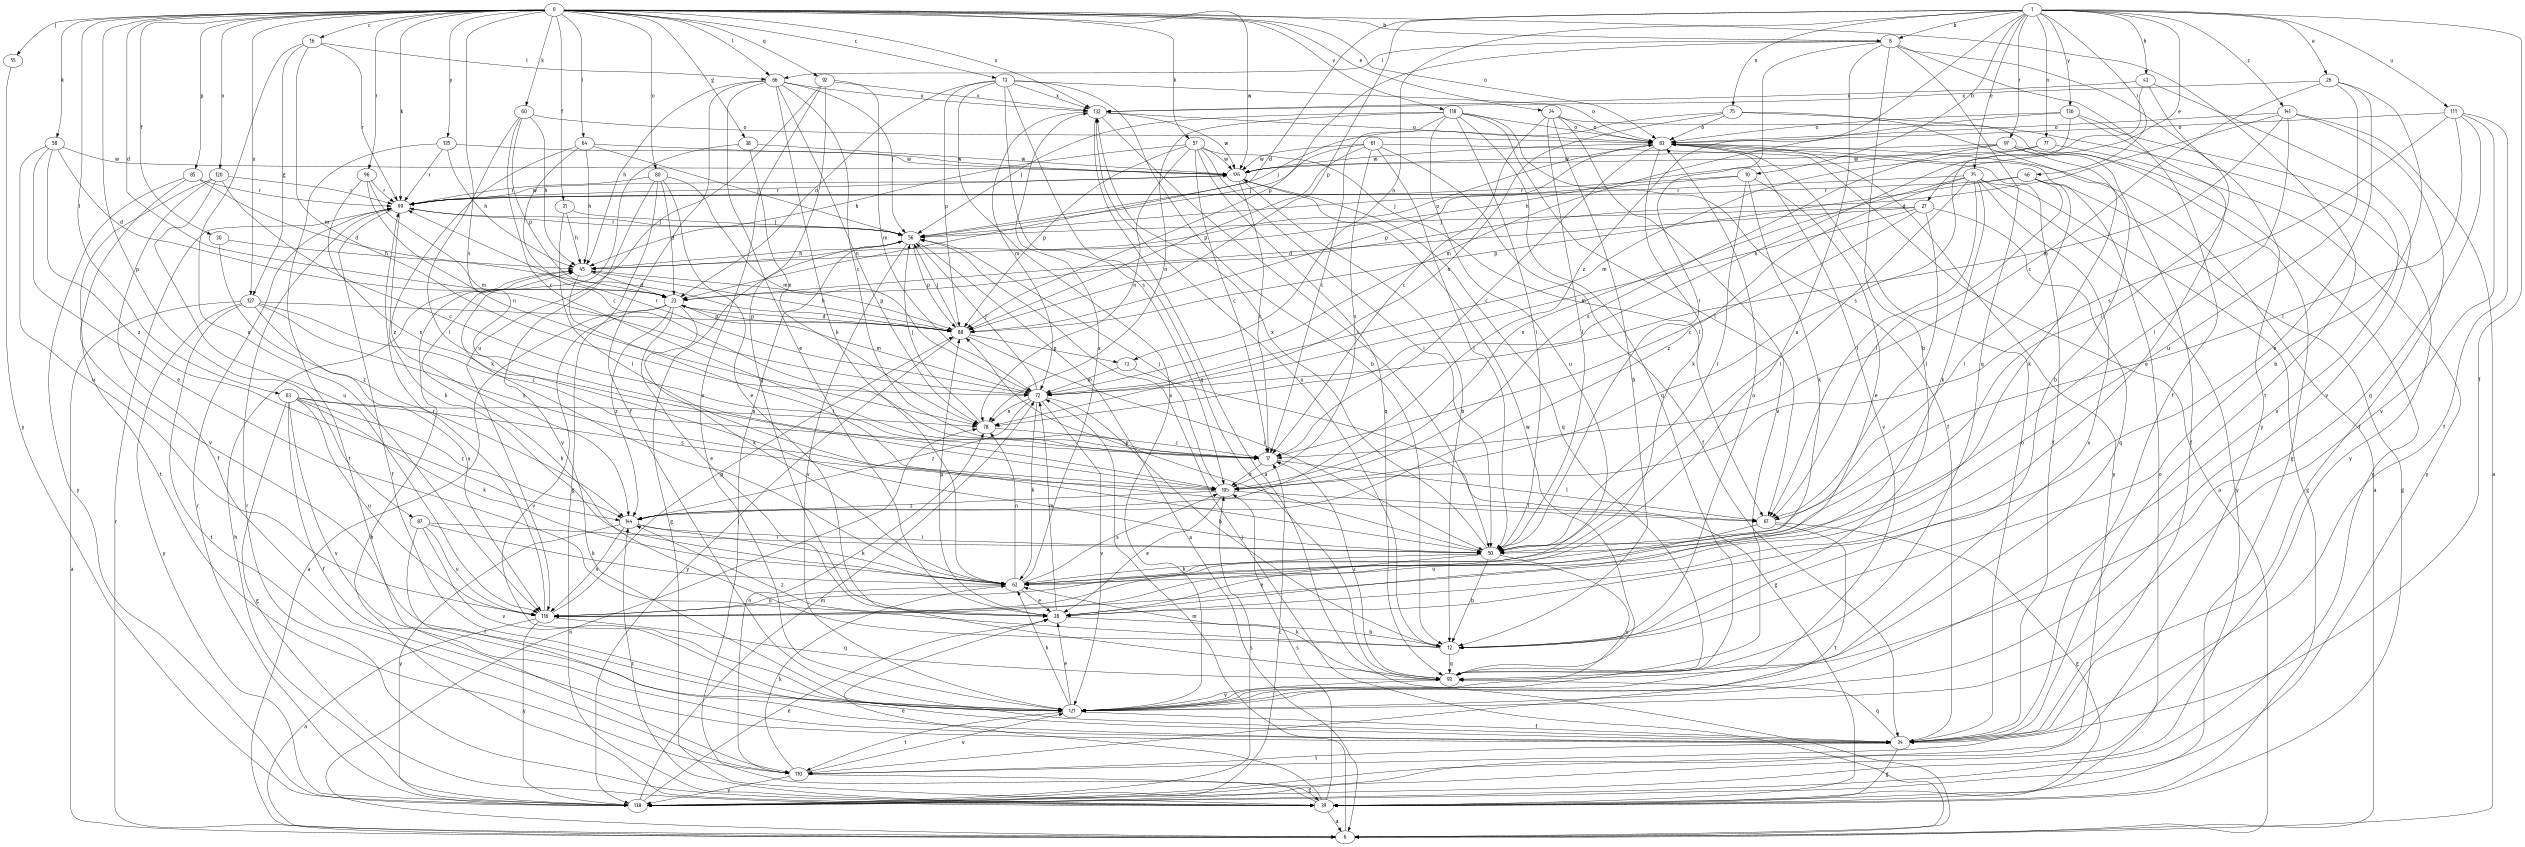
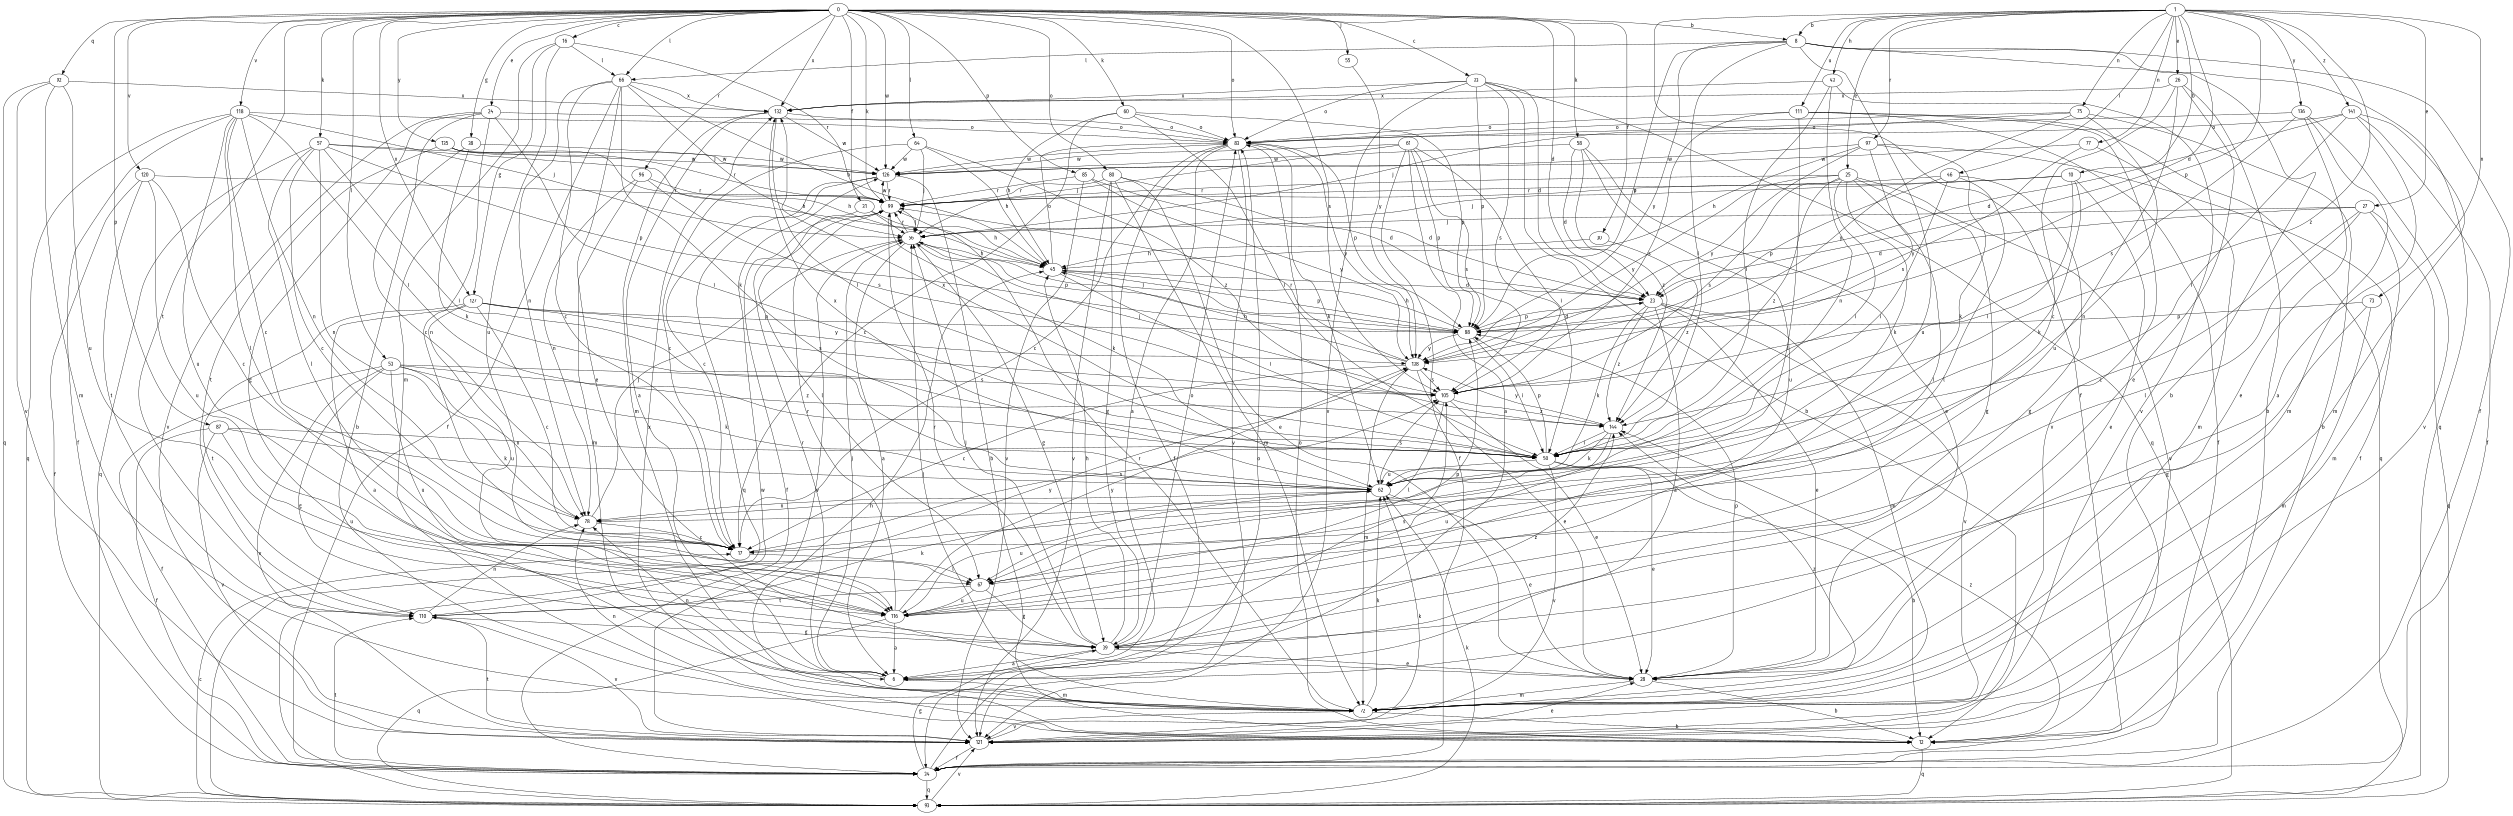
node "13": label "13" -> "33"
edge "88" -> "73": reversed
node "63": label "63" -> "53"
edge "50" -> "62": label "k" -> "u"
